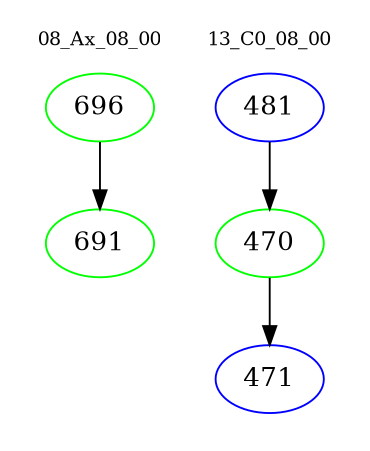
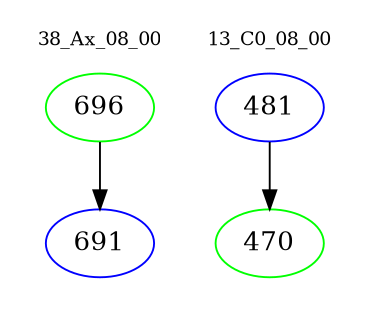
cluster "08_Ax_08_00": label "08_Ax_08_00" -> "38_Ax_08_00"
node "691": color green -> blue
node "471": removed
